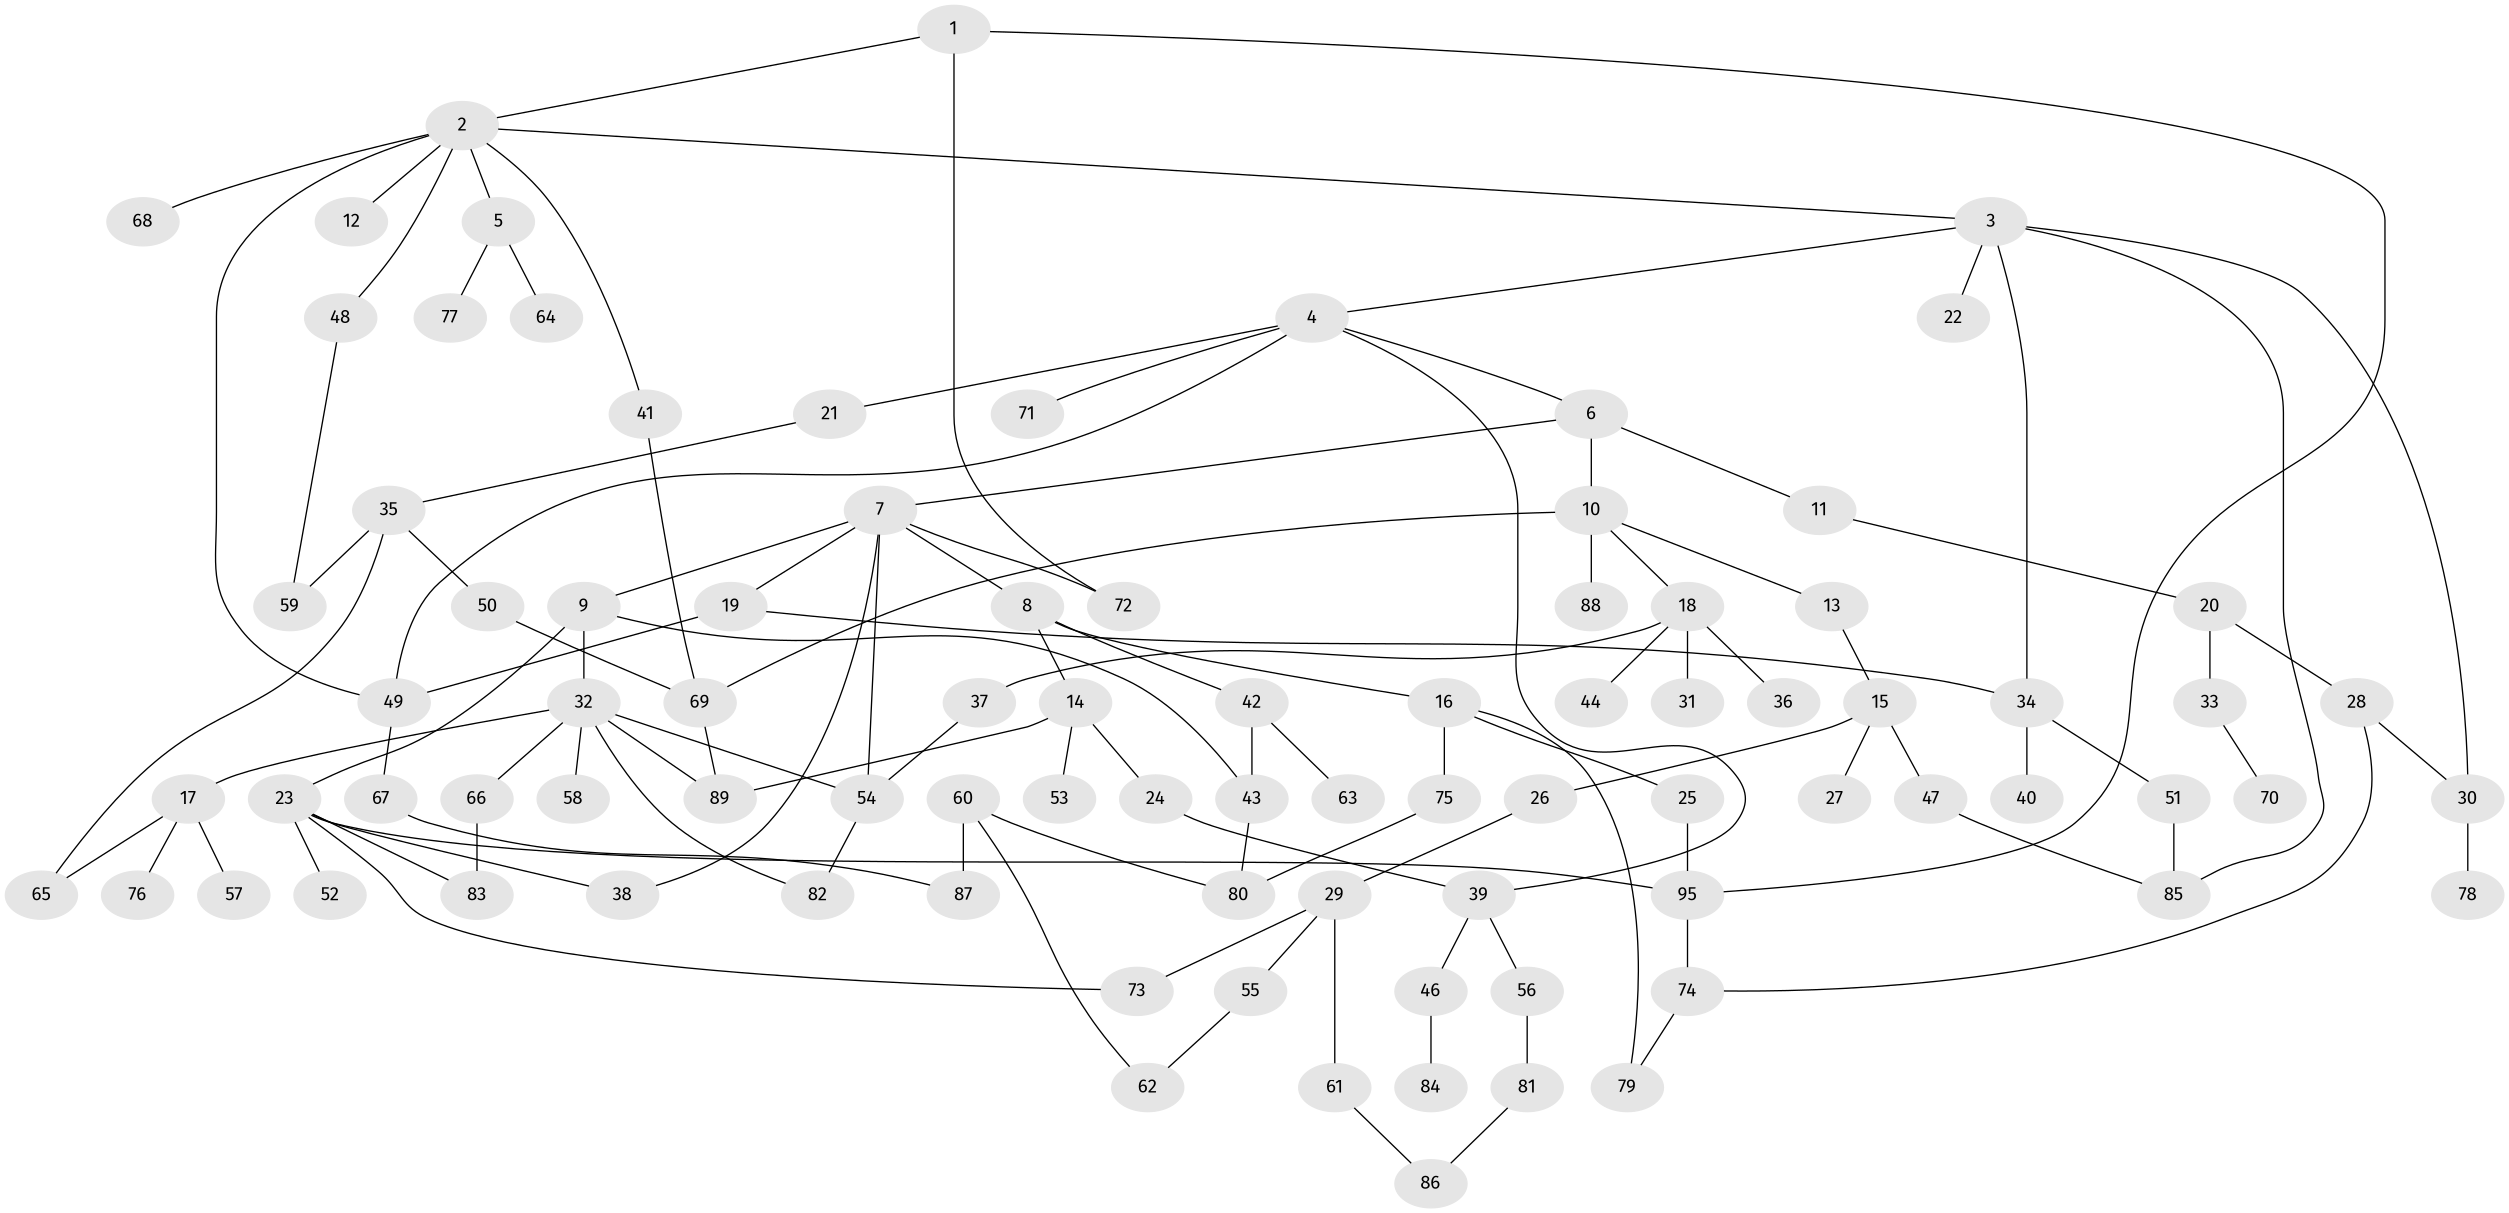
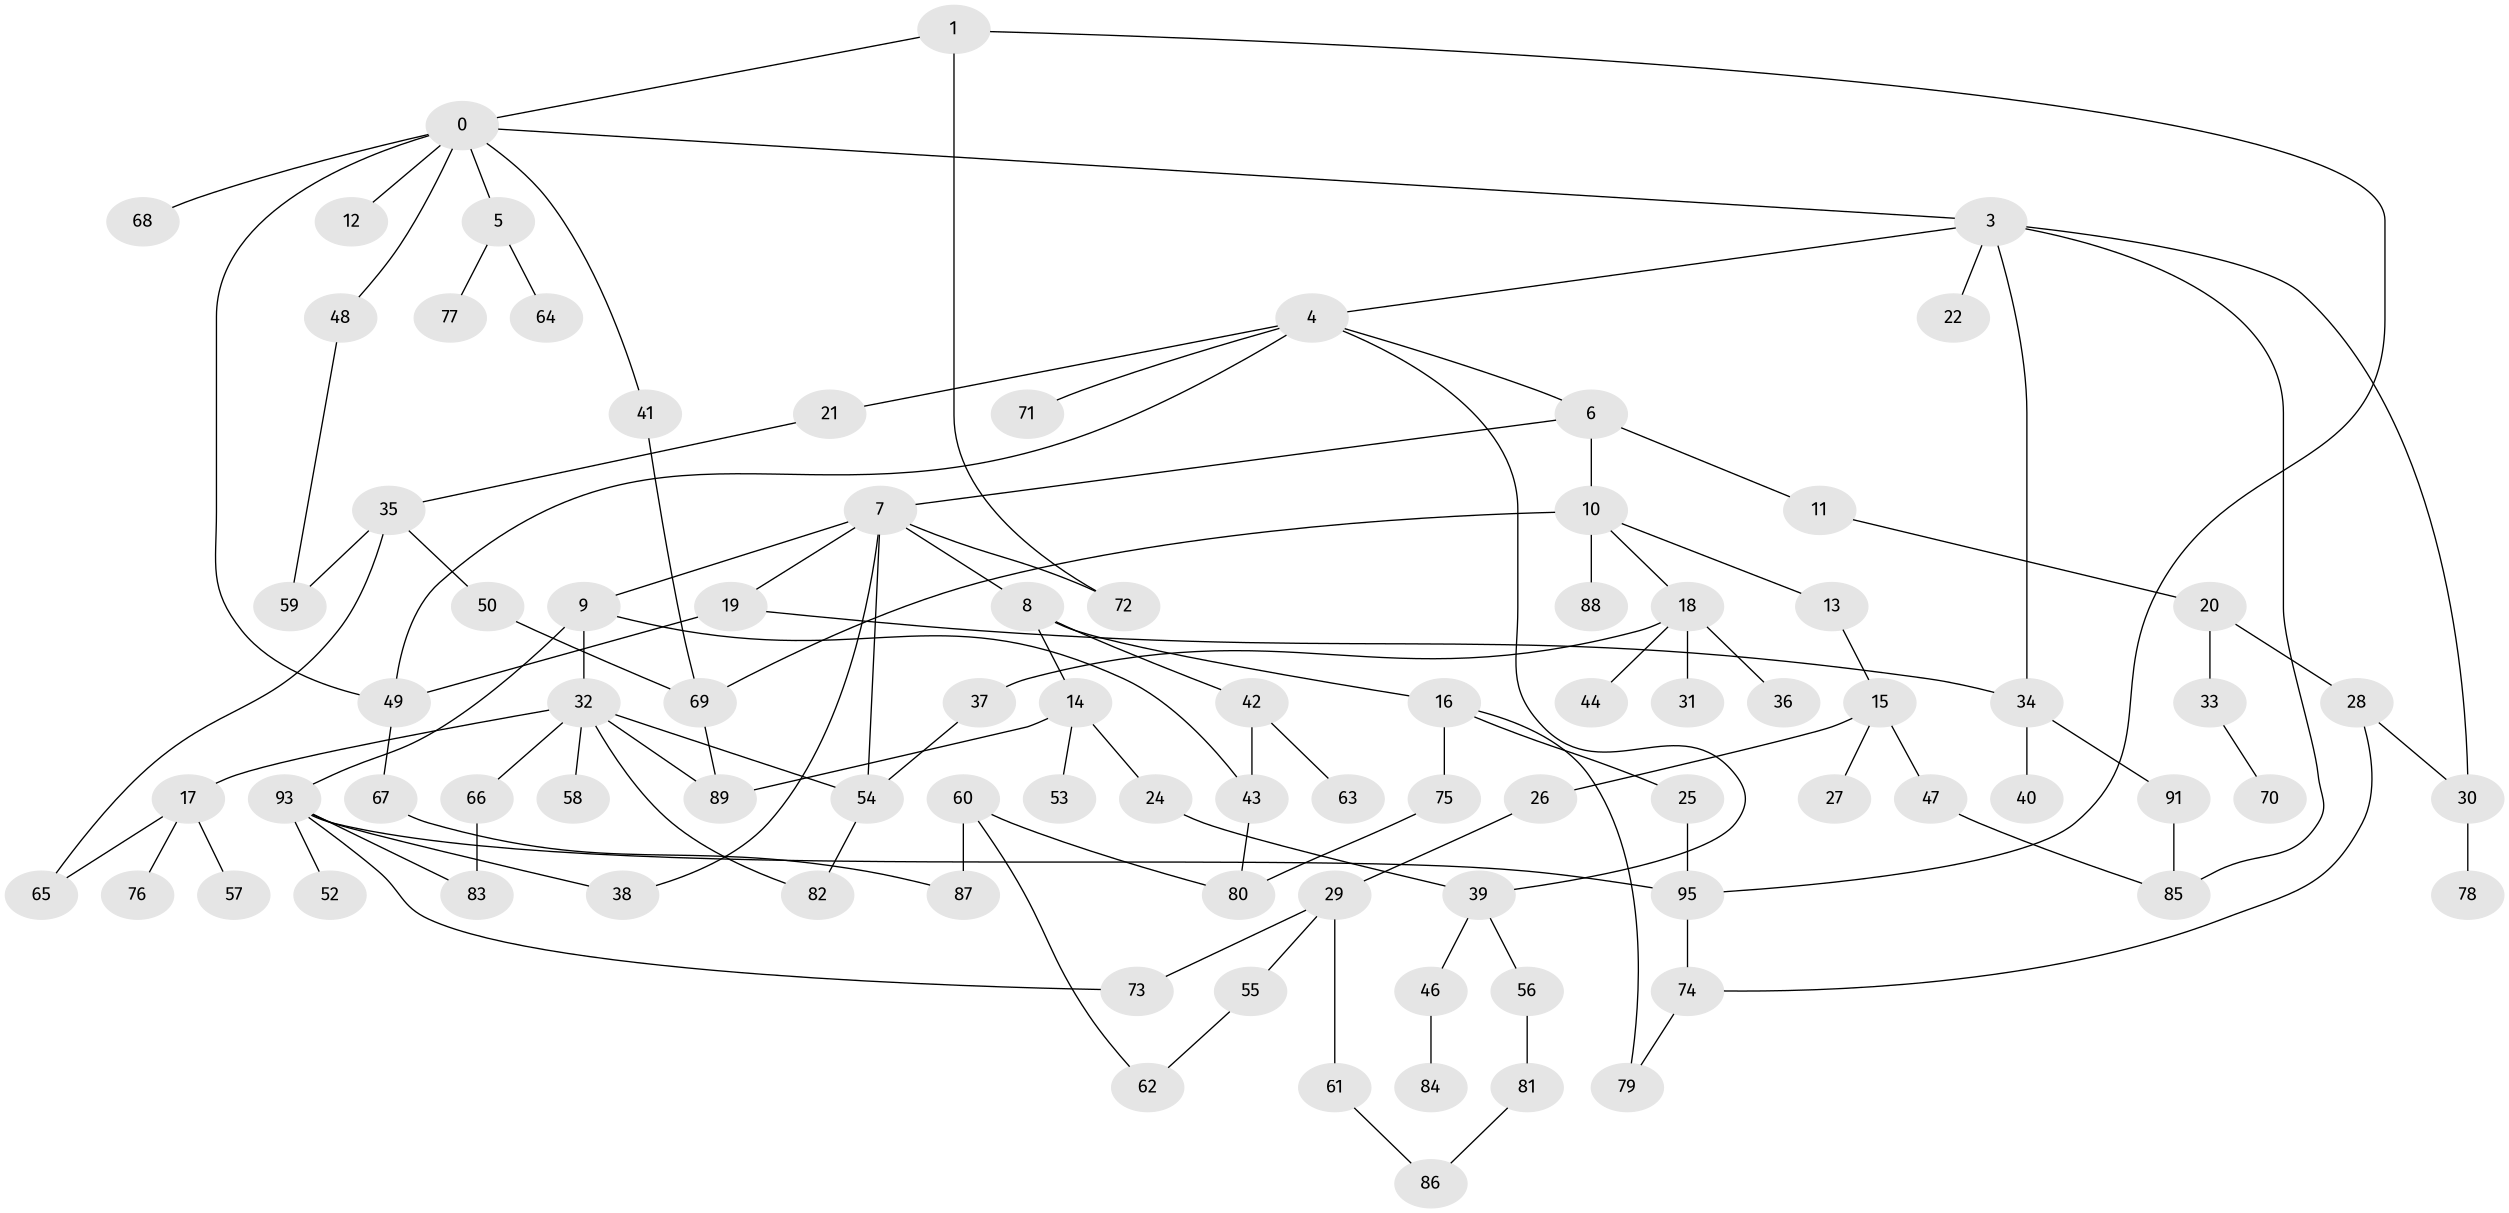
node "2": label "2" -> "0"
node "23": label "23" -> "93"
node "51": label "51" -> "91"
